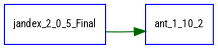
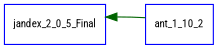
edge "jandex_2_0_5_Final" -> "ant_1_10_2": reversed
